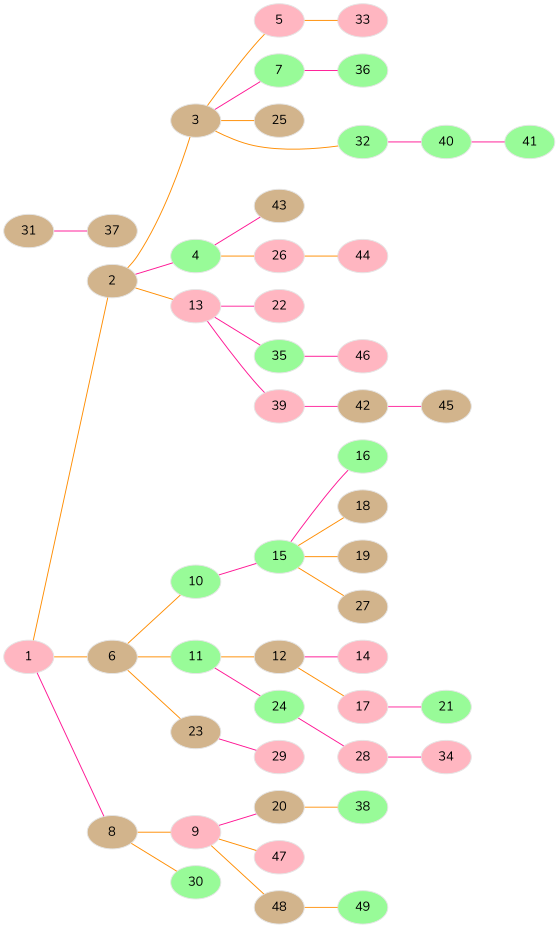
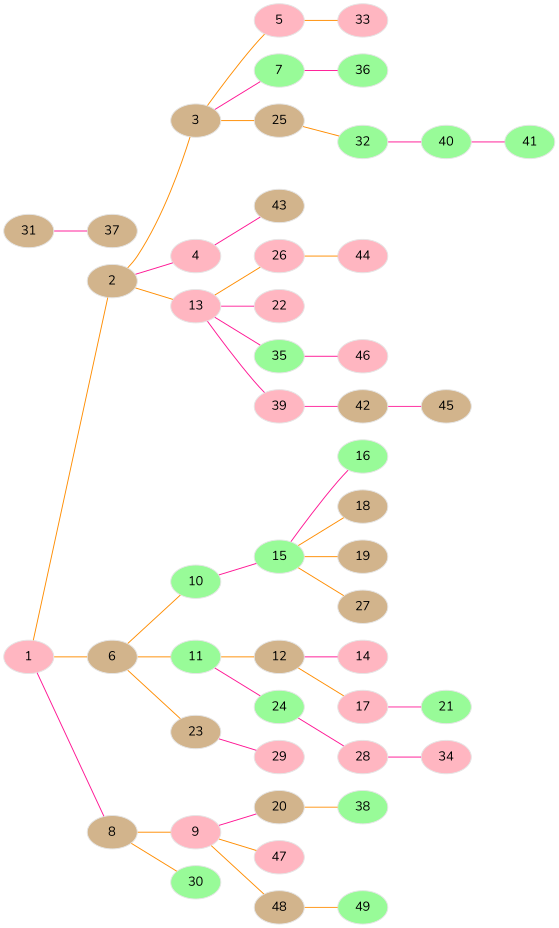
edge "3" -- "32": now "25" -- "32"
node "4": fillcolor palegreen -> lightpink
edge "4" -- "26": now "13" -- "26"
